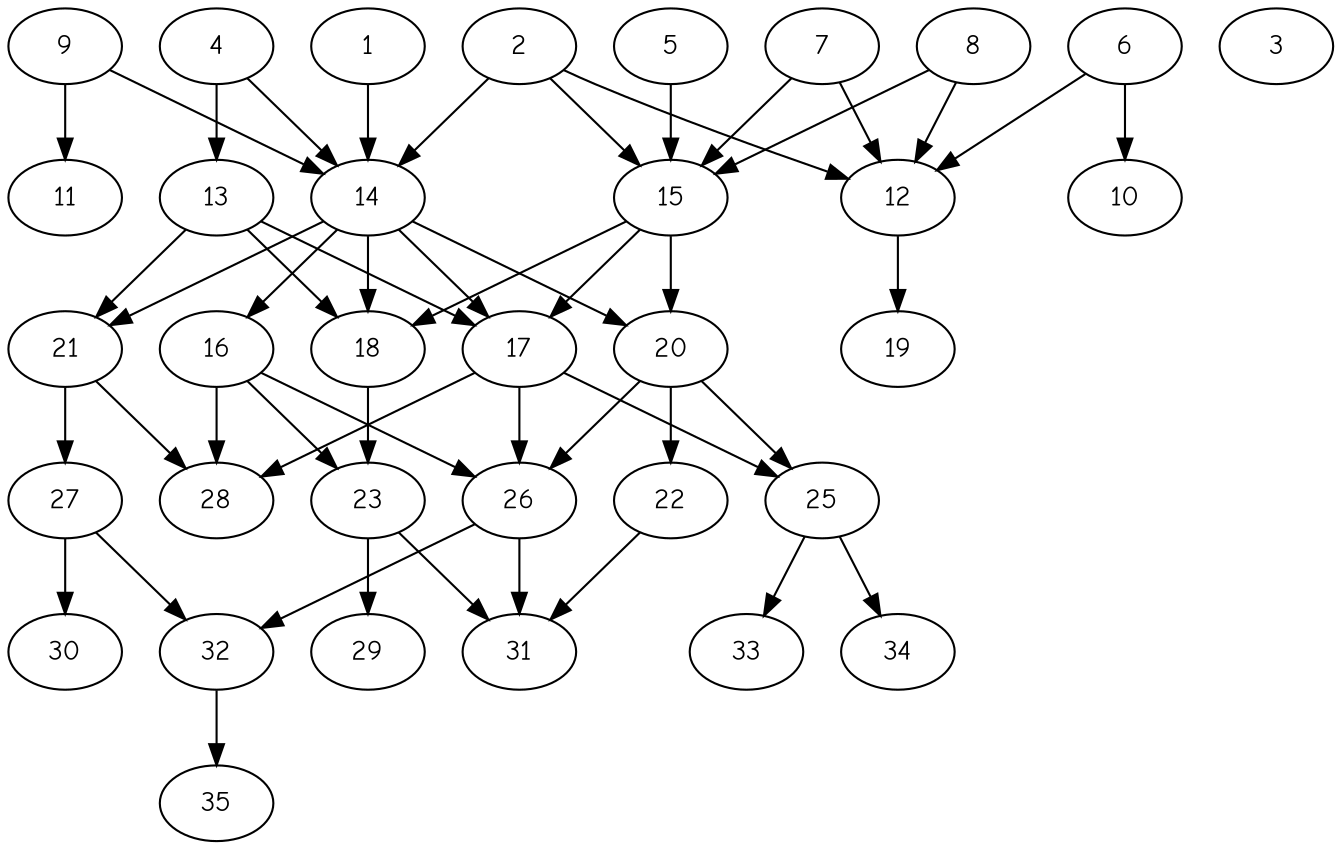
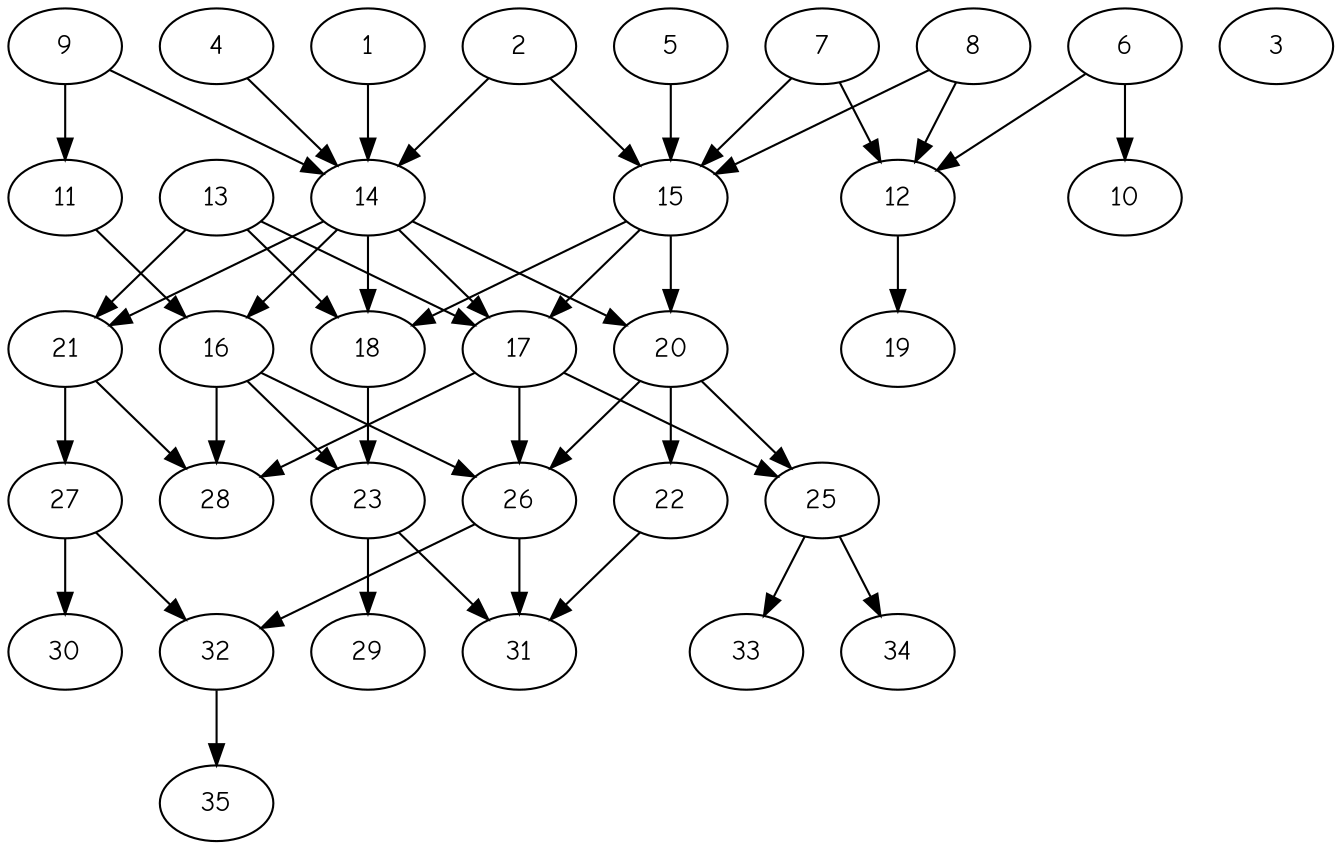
edge "4" -> "13": removed
edge "2" -> "12": removed
edge "11" -> "16": added
